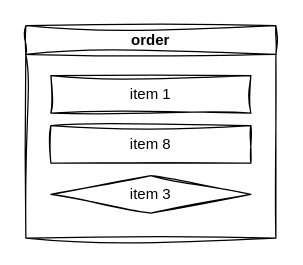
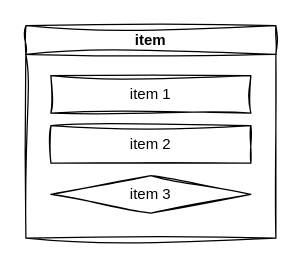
node "order": label "order" -> "item"
node "item 8": label "item 8" -> "item 2"
